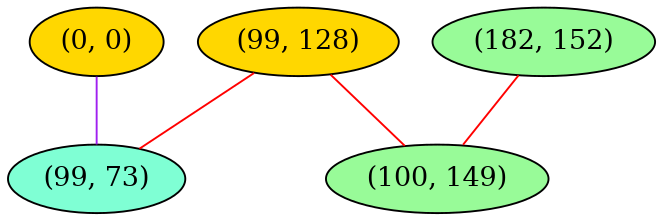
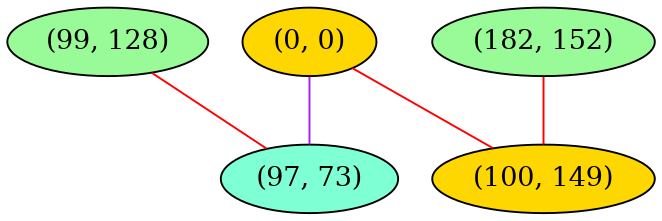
node "(99, 128)": fillcolor gold -> palegreen
edge "(99, 128)" -- "(100, 149)": now "(0, 0)" -- "(100, 149)"
node "(99, 73)": label "(99, 73)" -> "(97, 73)"
node "(100, 149)": fillcolor palegreen -> gold
